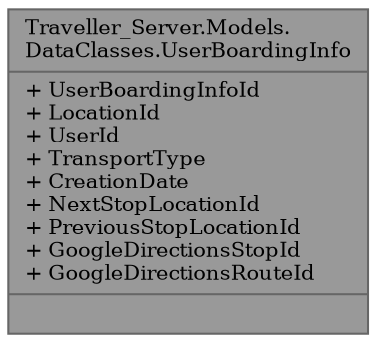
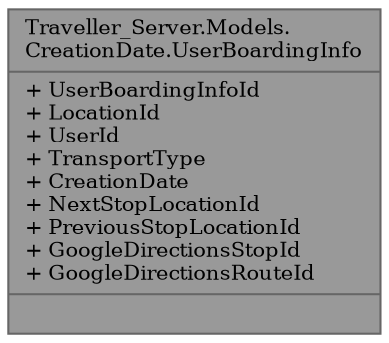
node "Traveller_Server.Models.": text "DataClasses.UserBoardingInfo" -> "CreationDate.UserBoardingInfo"
